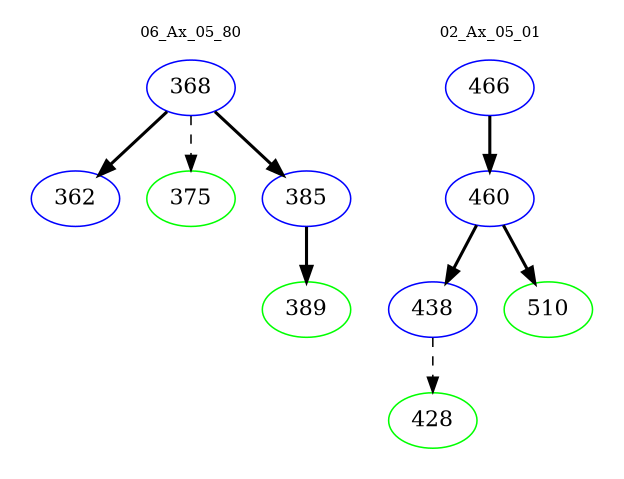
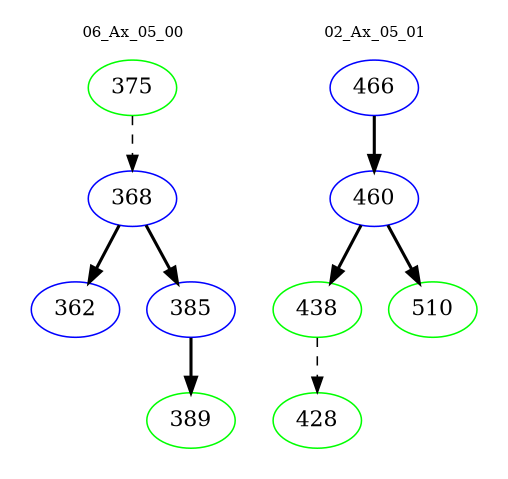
cluster "06_Ax_05_80": label "06_Ax_05_80" -> "06_Ax_05_00"
edge "368" -> "375": reversed
node "438": color blue -> green
